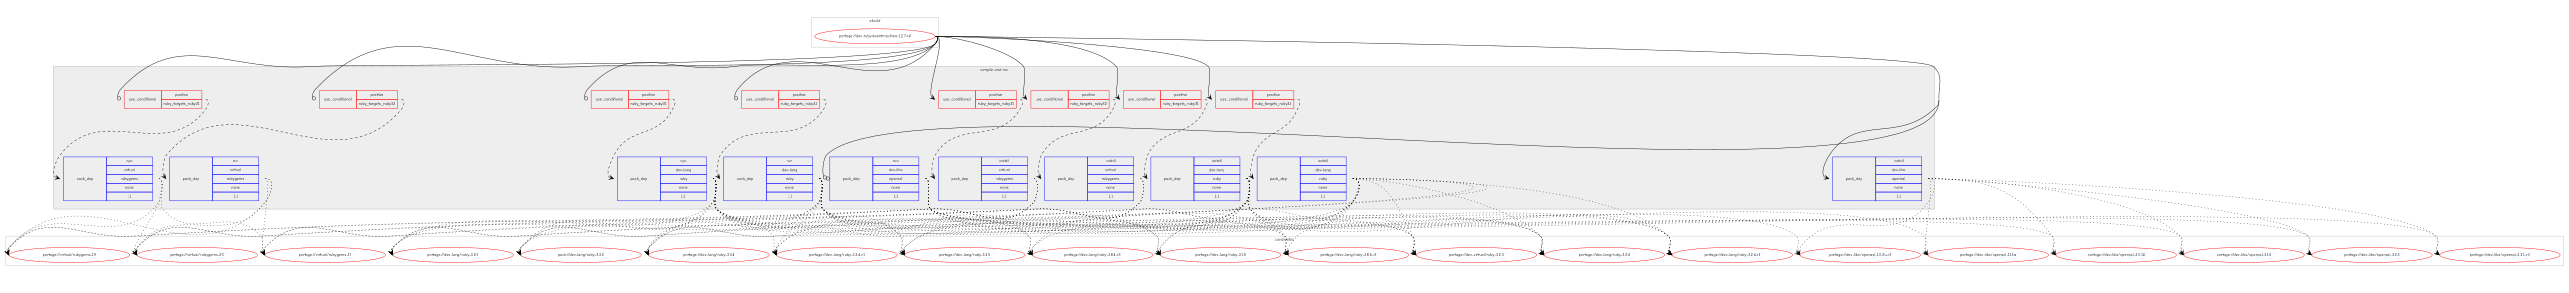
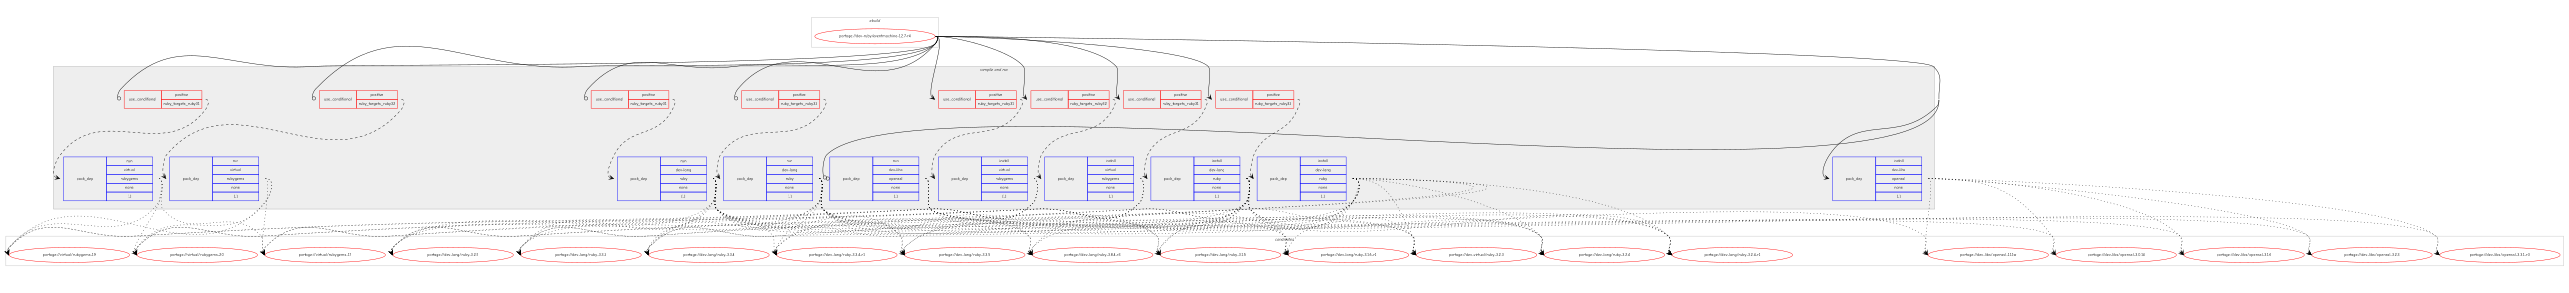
node "pack://dev-lang/ruby-3.3.2": label "pack://dev-lang/ruby-3.3.2" -> "portage://dev-lang/ruby-3.3.2"
node "portage://dev-lang/ruby-3.8.6-r1": label "portage://dev-lang/ruby-3.8.6-r1" -> "portage://dev-lang/ruby-3.1.6-r1"
node "portage://dev-libs/openssl-1.0.2u-r1": removed
